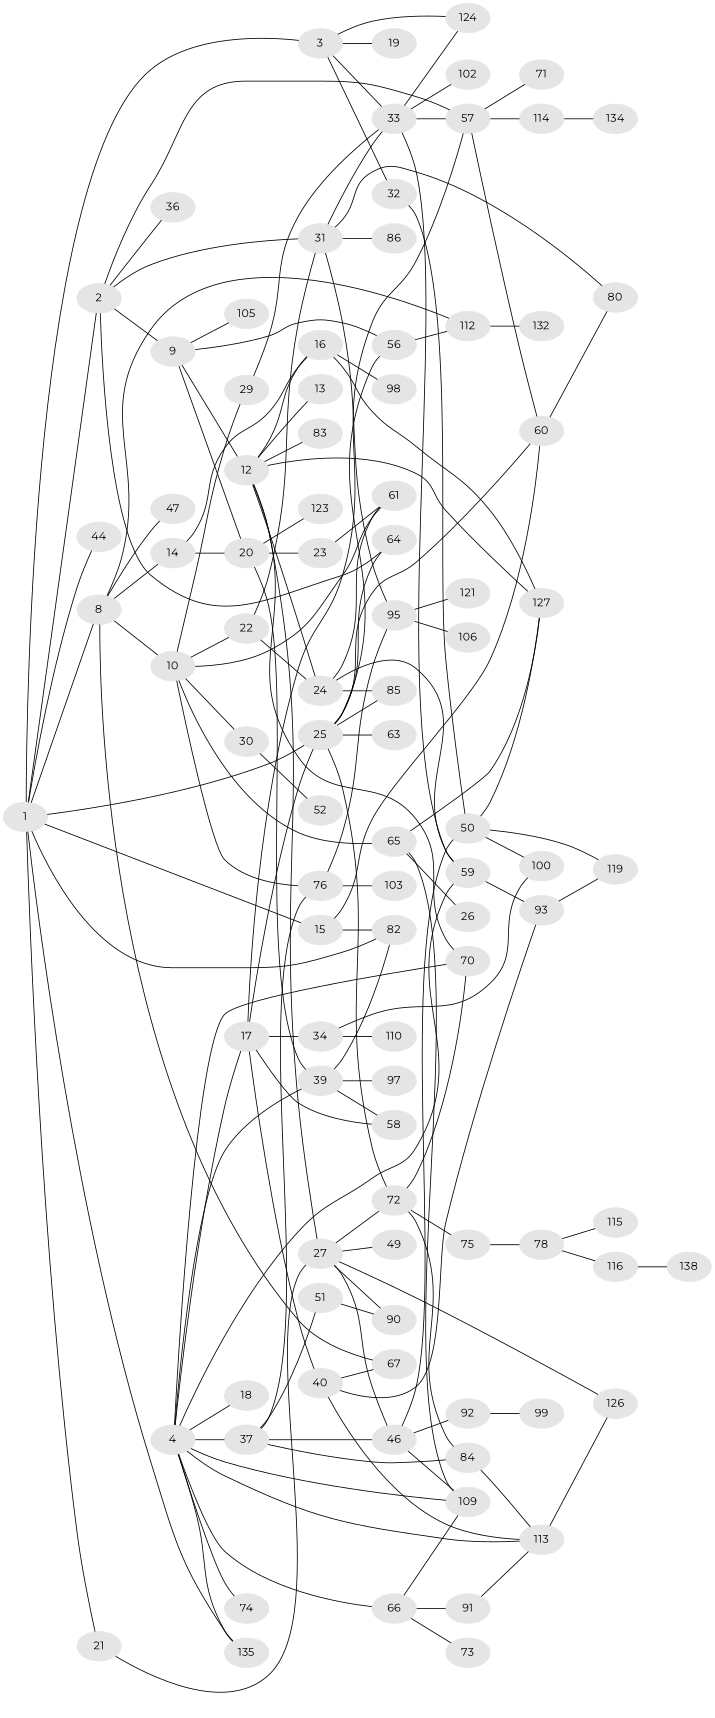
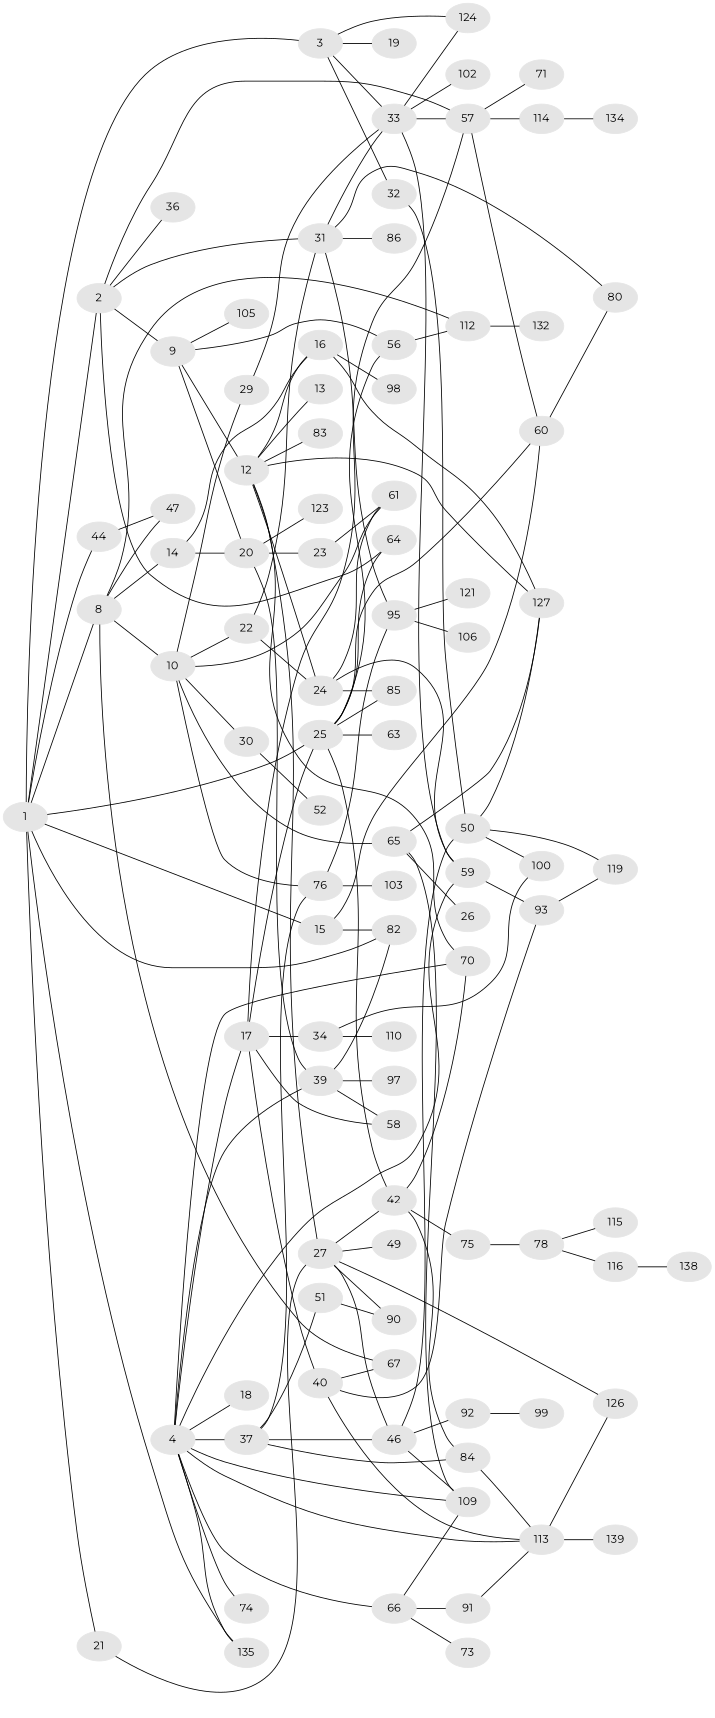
edge "47" -- "44": added
node "72": label "72" -> "42"
node "139": added
